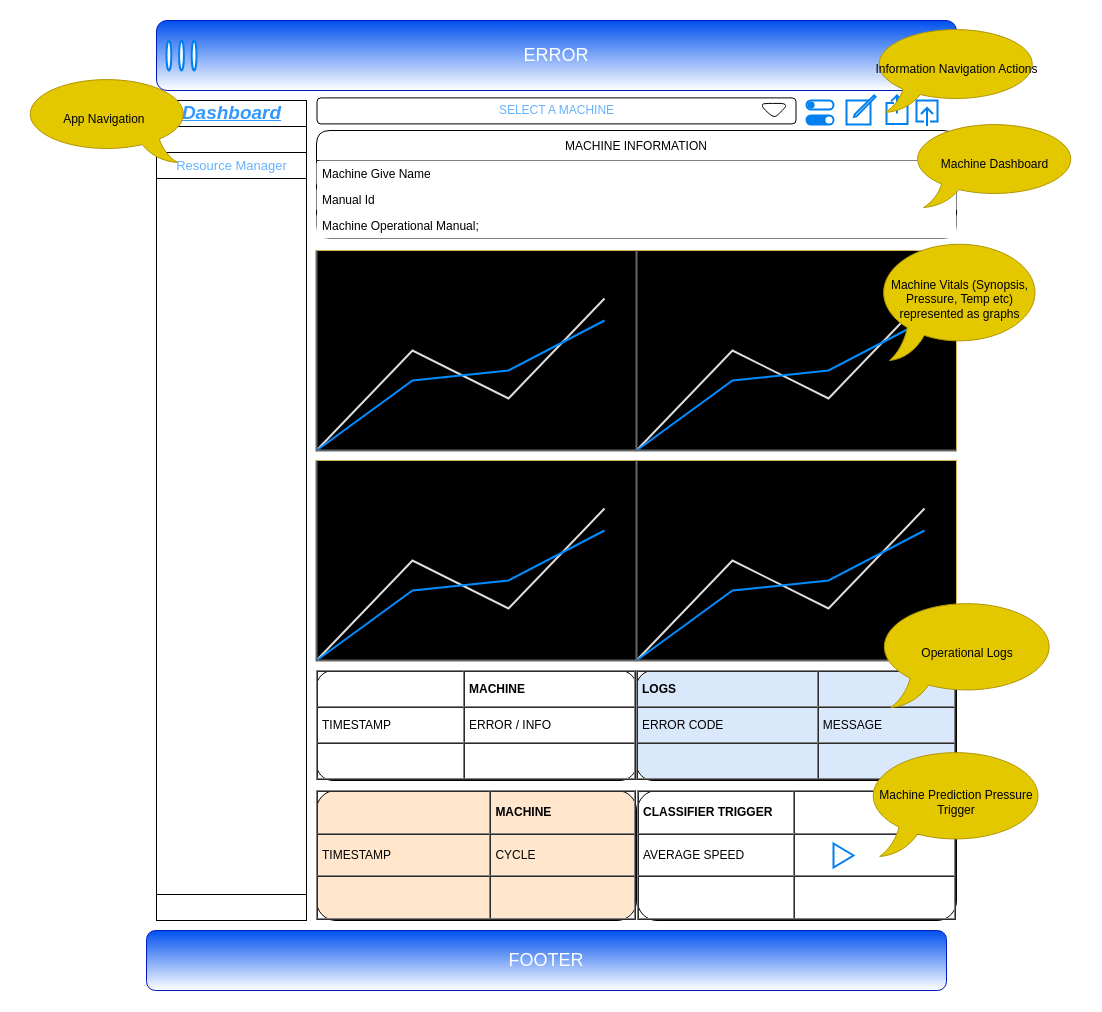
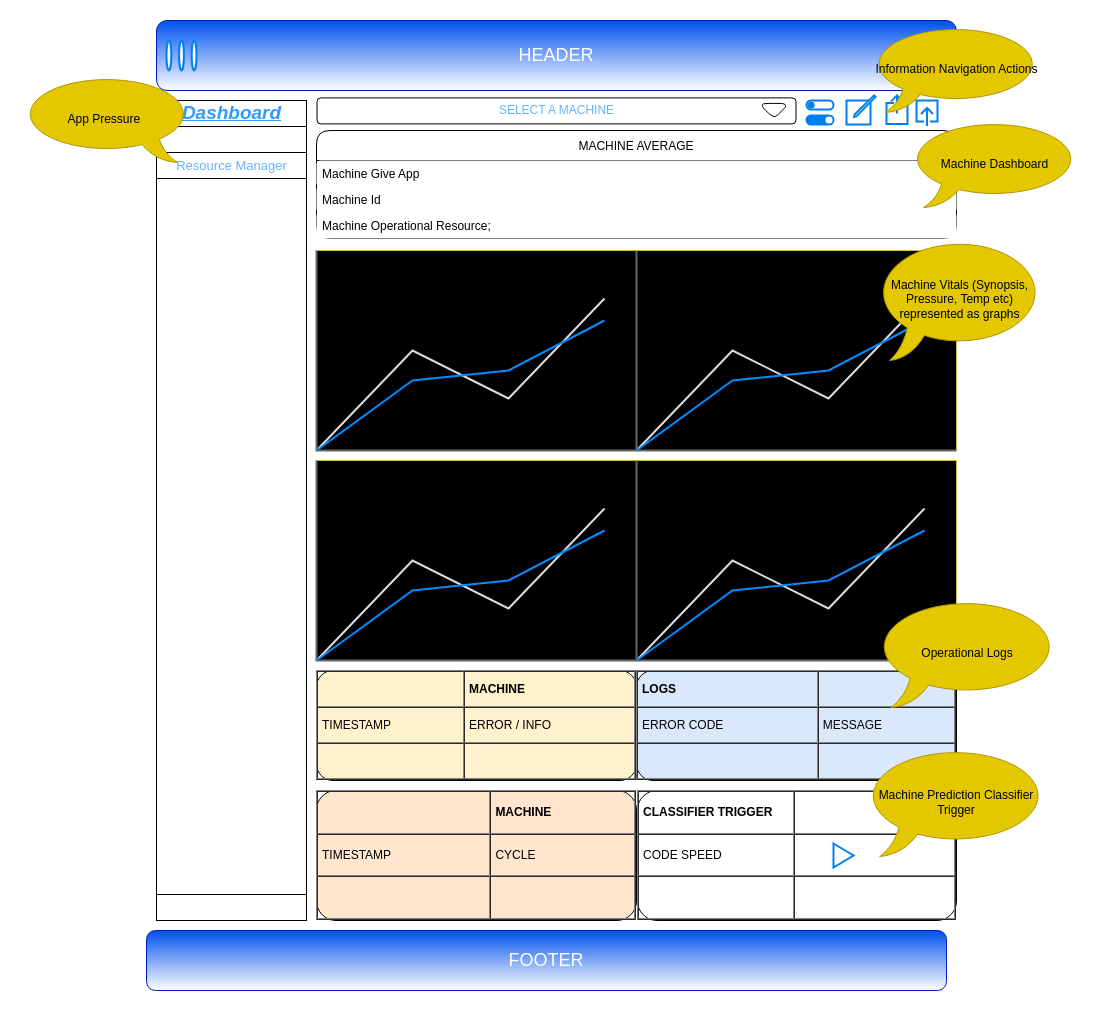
node "ERROR": label "ERROR" -> "HEADER"
node "App Navigation": label "App Navigation" -> "App Pressure"
node "MACHINE INFORMATION": label "MACHINE INFORMATION" -> "MACHINE AVERAGE"
node "Machine Give Name": label "Machine Give Name" -> "Machine Give App"
node "Manual Id": label "Manual Id" -> "Machine Id"
node "Machine Operational Manual;": label "Machine Operational Manual;" -> "Machine Operational Resource;"
node "MACHINE TIMESTAMP ERROR / INFO": fillcolor #ffffff -> #fff2cc
node "Machine Prediction Pressure Trigger": label "Machine Prediction Pressure Trigger" -> "Machine Prediction Classifier Trigger"
node "CLASSIFIER TRIGGER AVERAGE SPEED": label "CLASSIFIER TRIGGER AVERAGE SPEED" -> "CLASSIFIER TRIGGER CODE SPEED"
